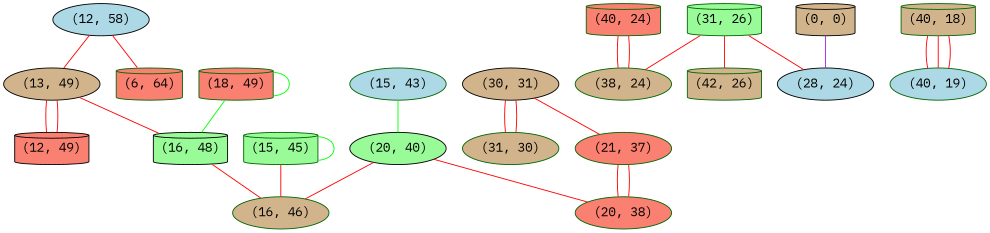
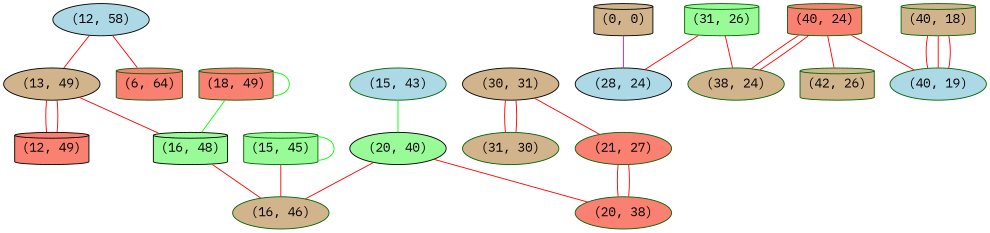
edge "(31, 26)" -- "(42, 26)": now "(40, 24)" -- "(42, 26)"
edge "(40, 24)" -- "(40, 19)": added
node "(21, 37)": label "(21, 37)" -> "(21, 27)"
